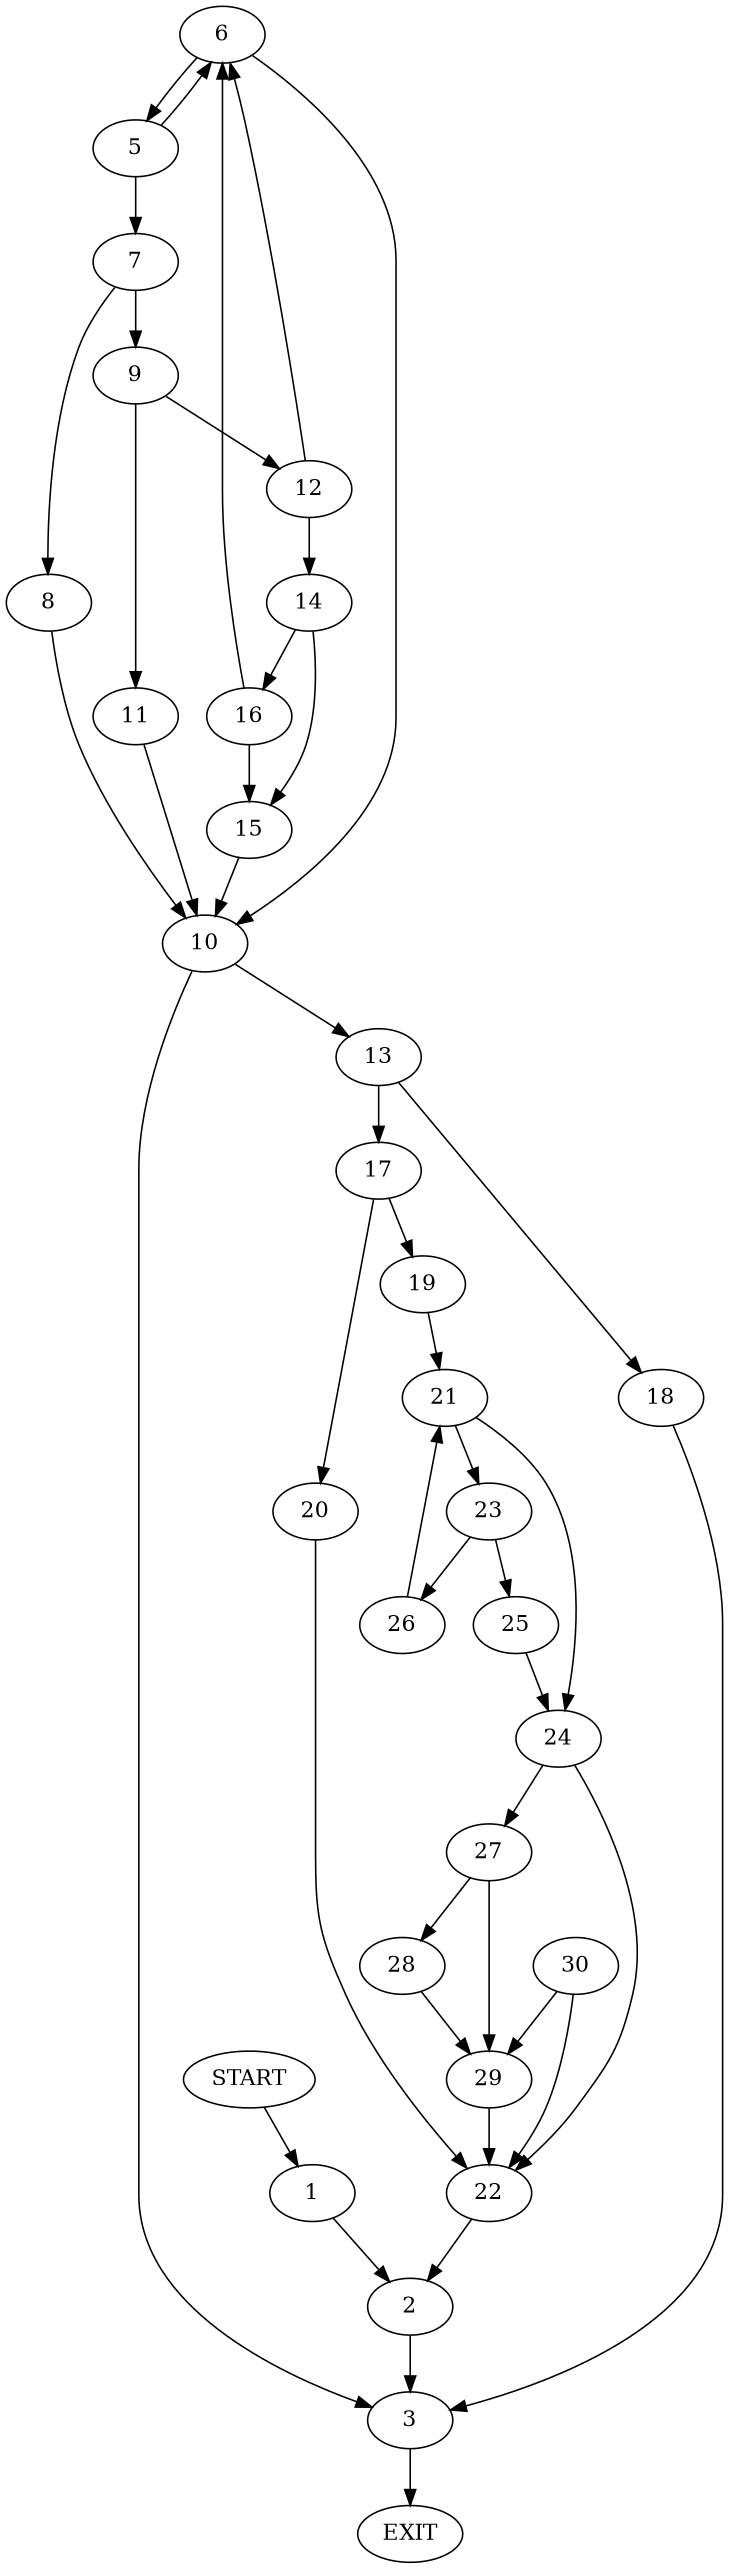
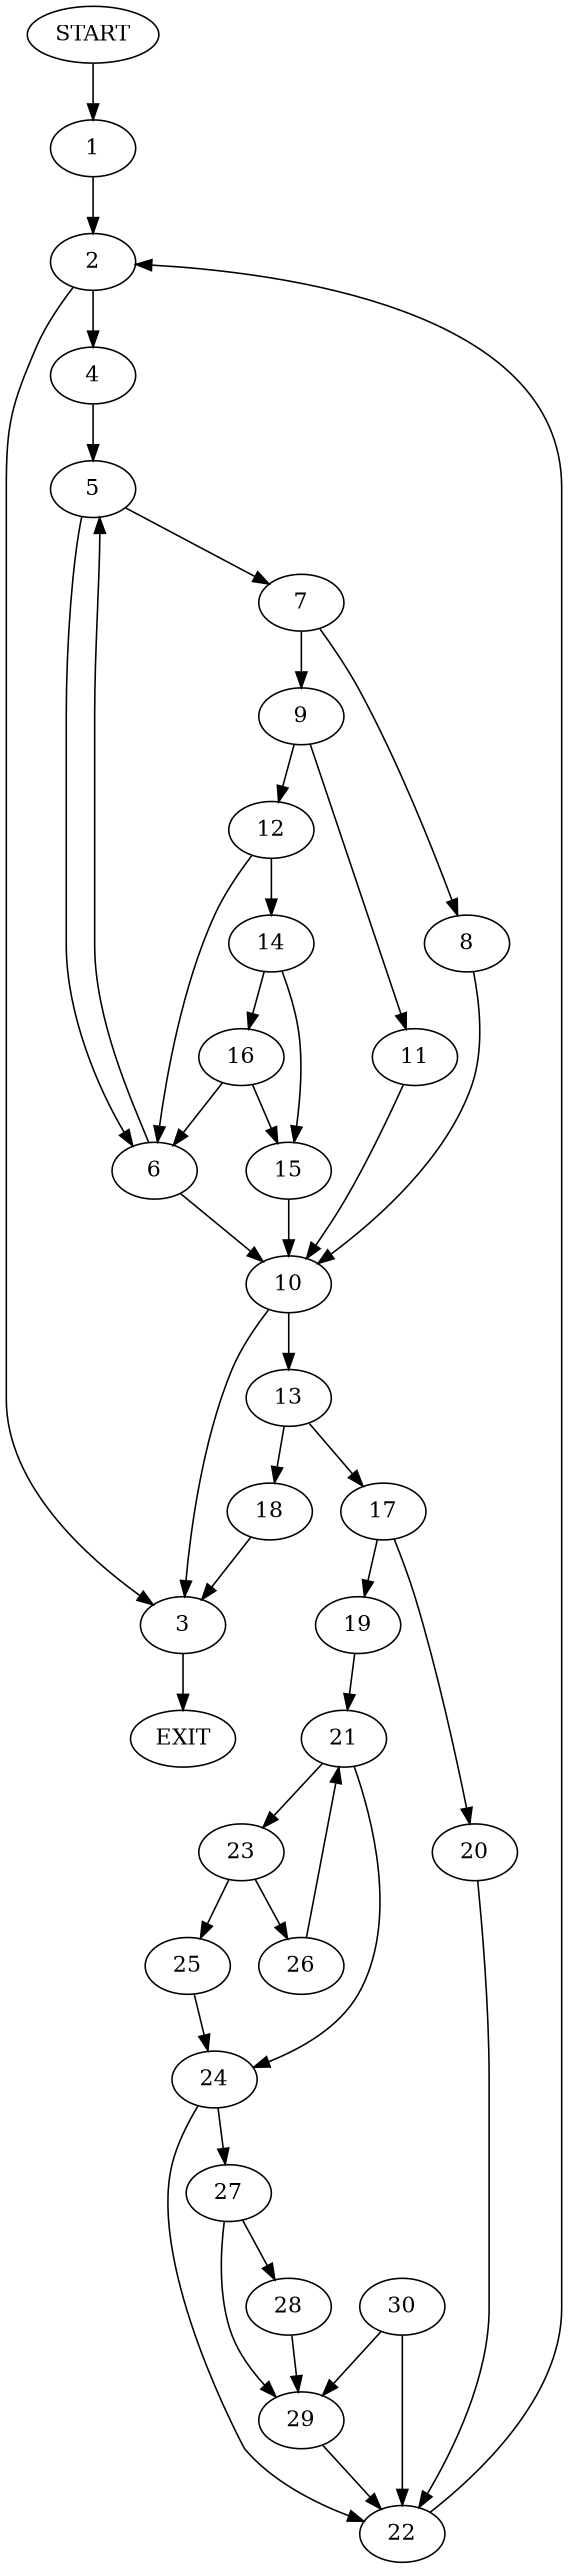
node "4": added
